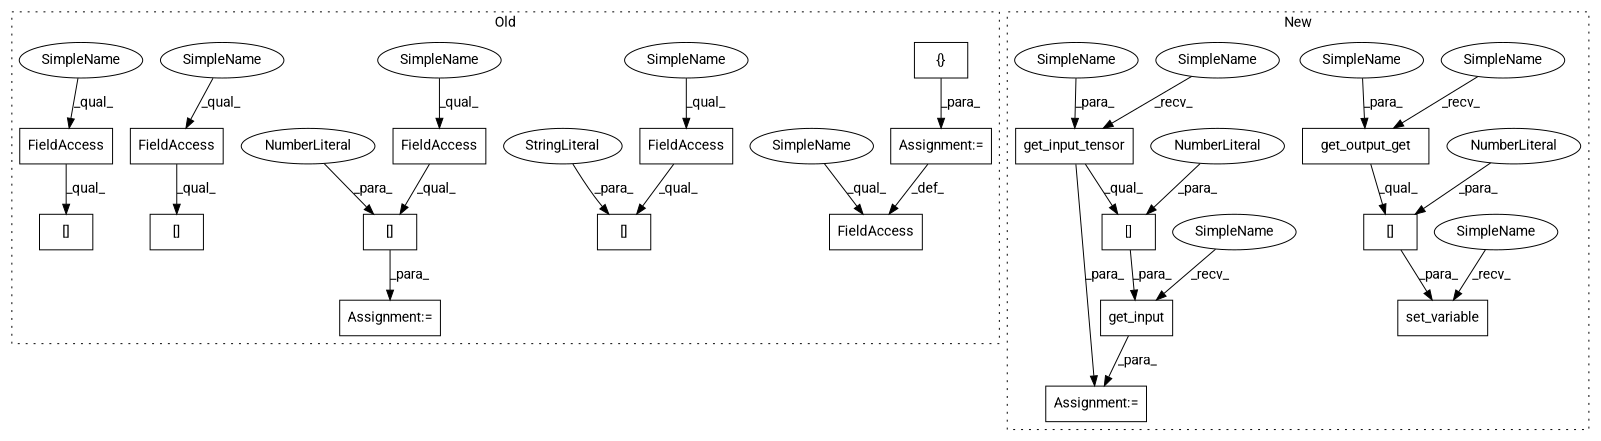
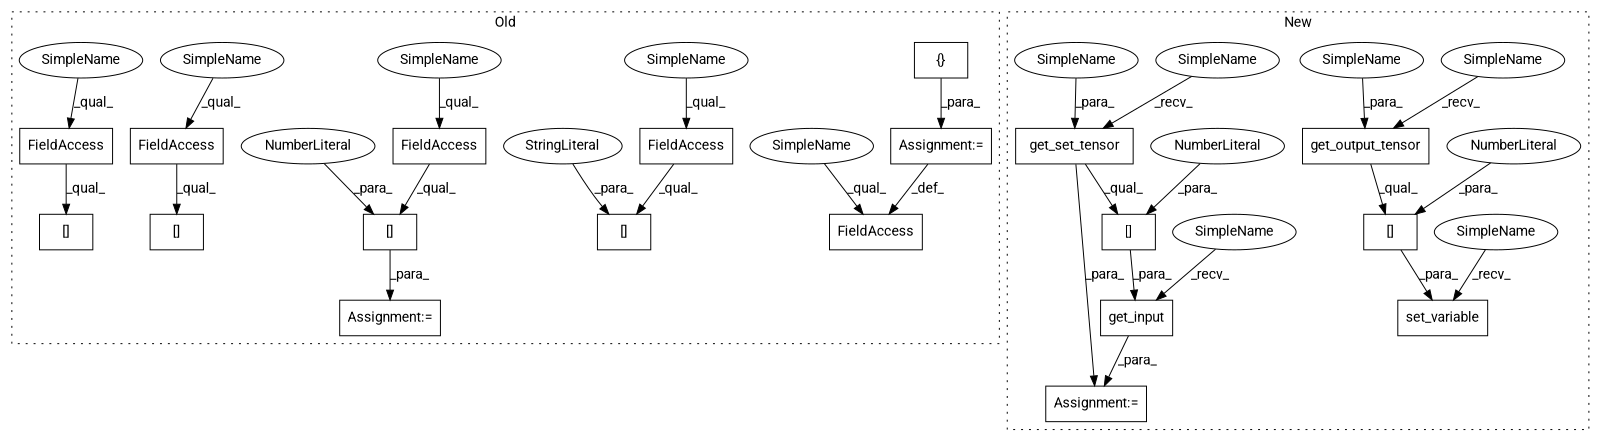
node "get_input_tensor": label "get_input_tensor" -> "get_set_tensor"
node "get_output_get": label "get_output_get" -> "get_output_tensor"
